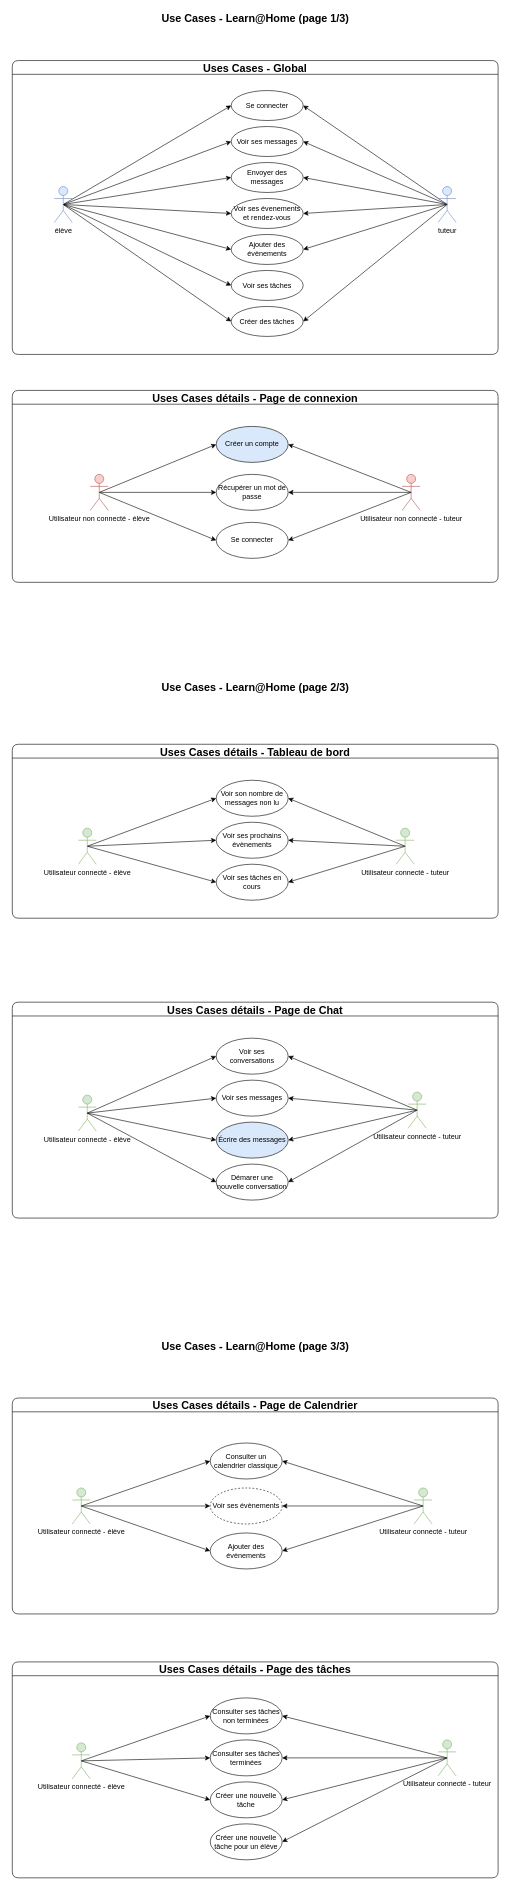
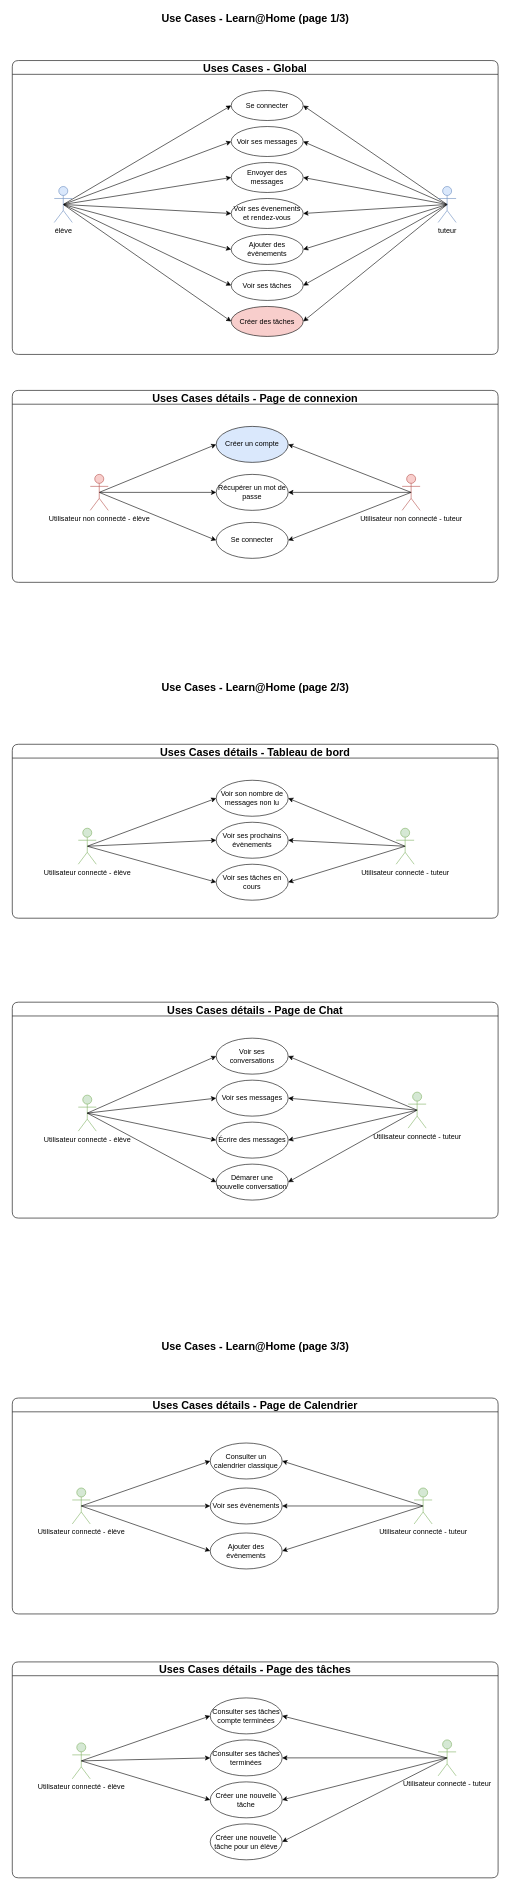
edge "tuteur" -> "Voir ses tâches": added
node "Créer des tâches": fillcolor #ffffff -> #f8cecc
node "Écrire des messages": fillcolor #dae8fc -> #ffffff
node "Voir ses évènements": style dashed -> solid
node "Consulter ses tâches non terminées": label "Consulter ses tâches non terminées" -> "Consulter ses tâches compte terminées"
